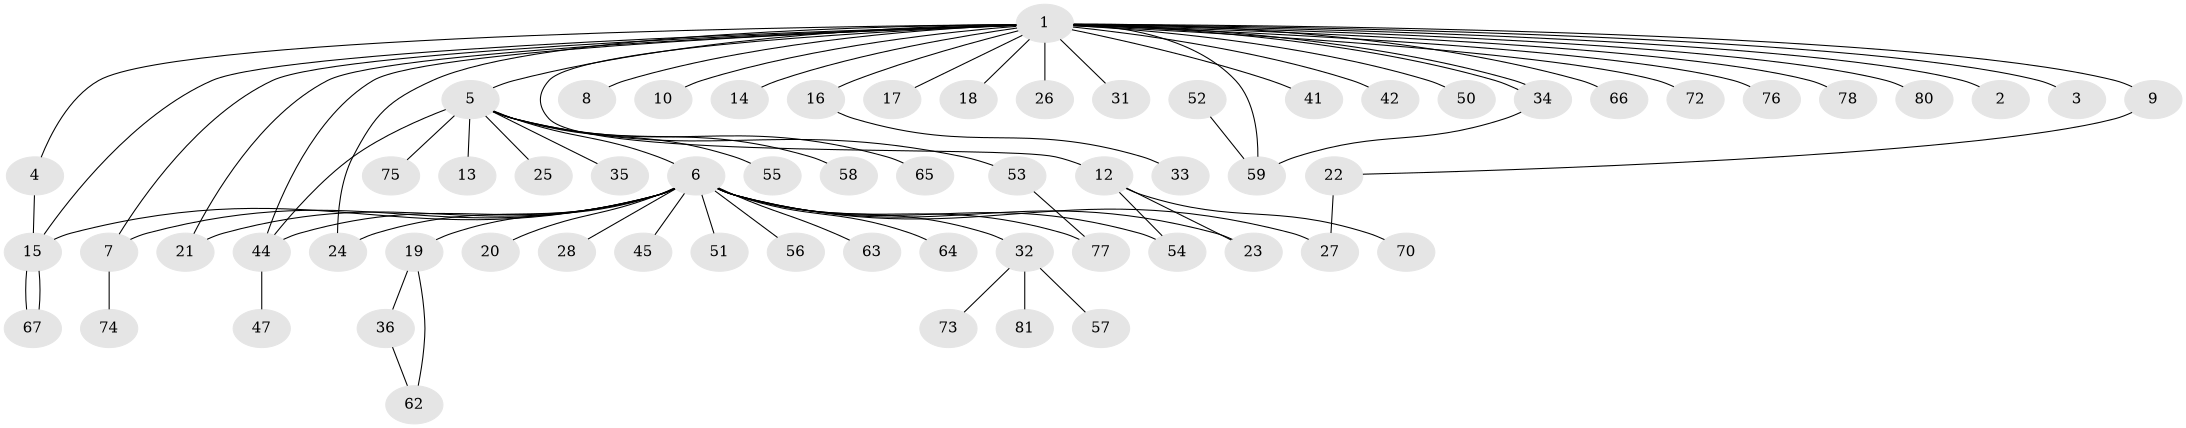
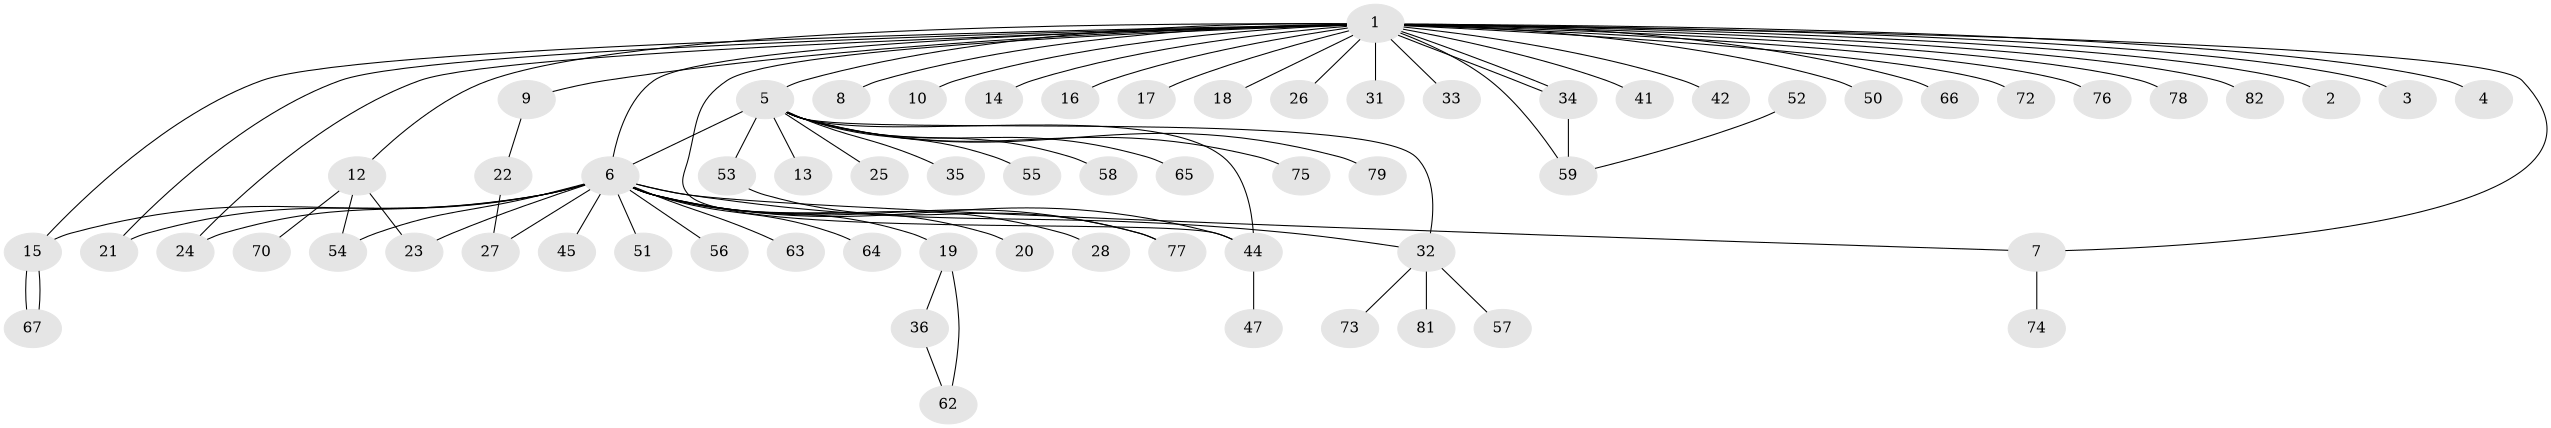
edge "1" -- "6": added
node "80": label "80" -> "82"
edge "5" -- "32": added
edge "16" -- "33": now "1" -- "33"
node "79": added
edge "4" -- "15": removed
